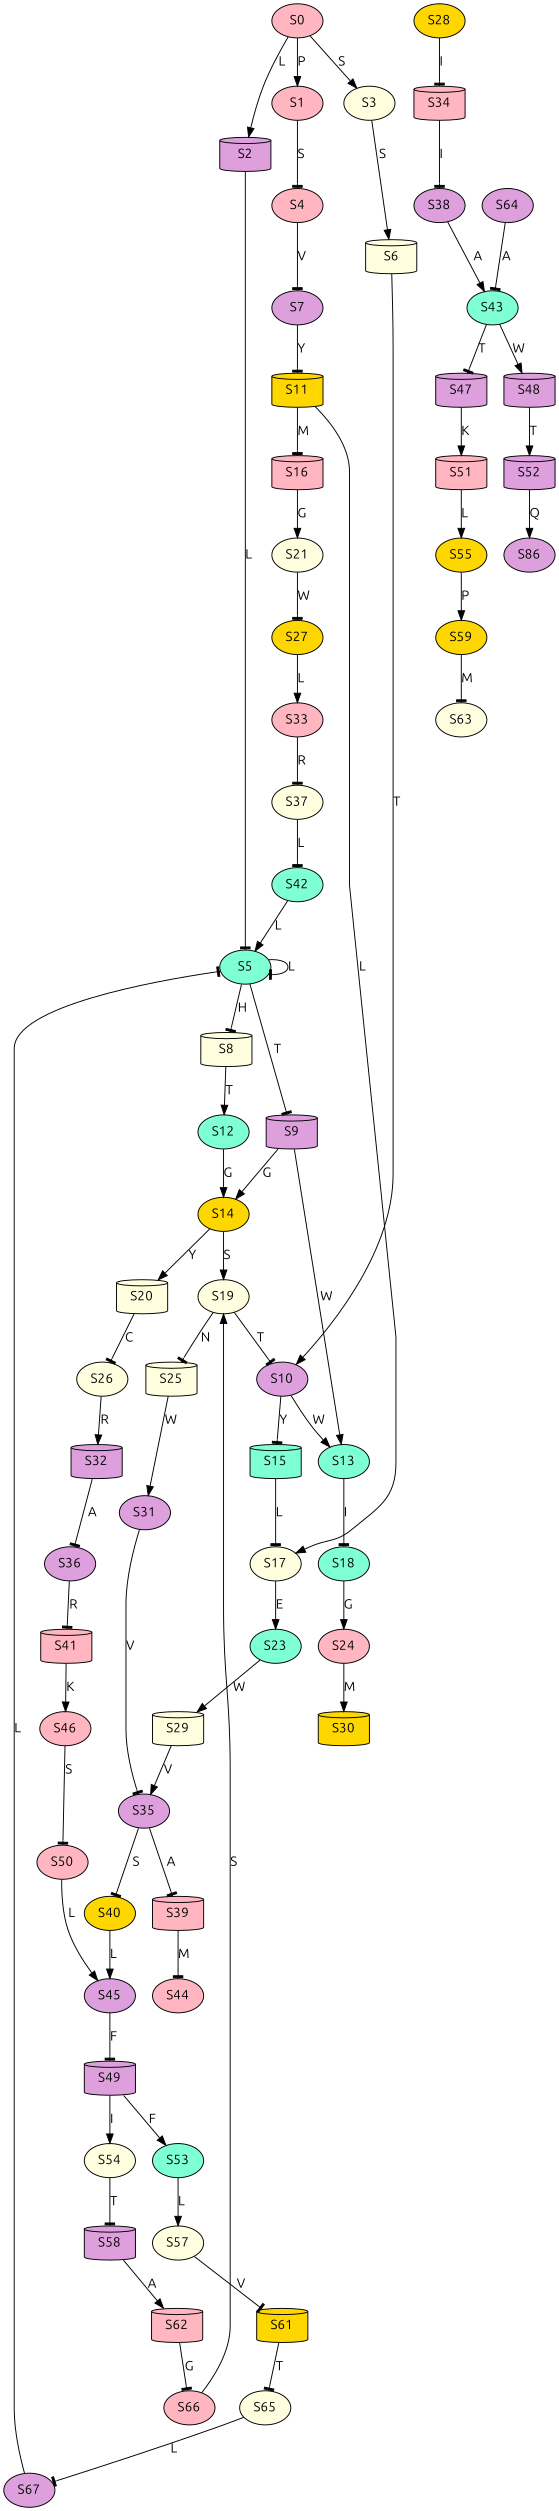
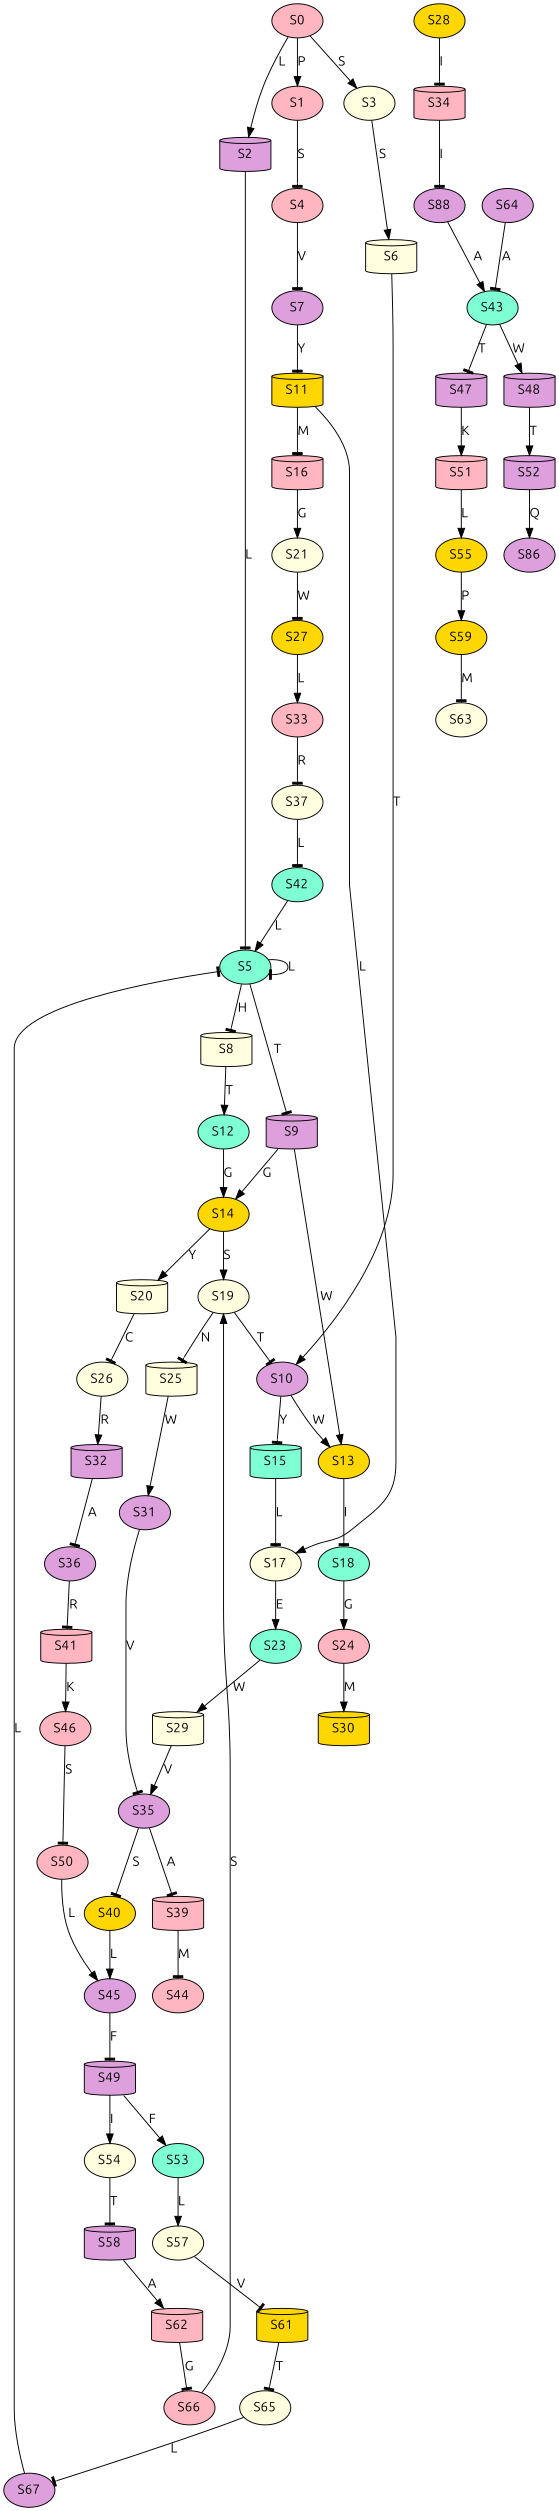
node "S38": label "S38" -> "S88"
node "S13": fillcolor aquamarine -> gold
